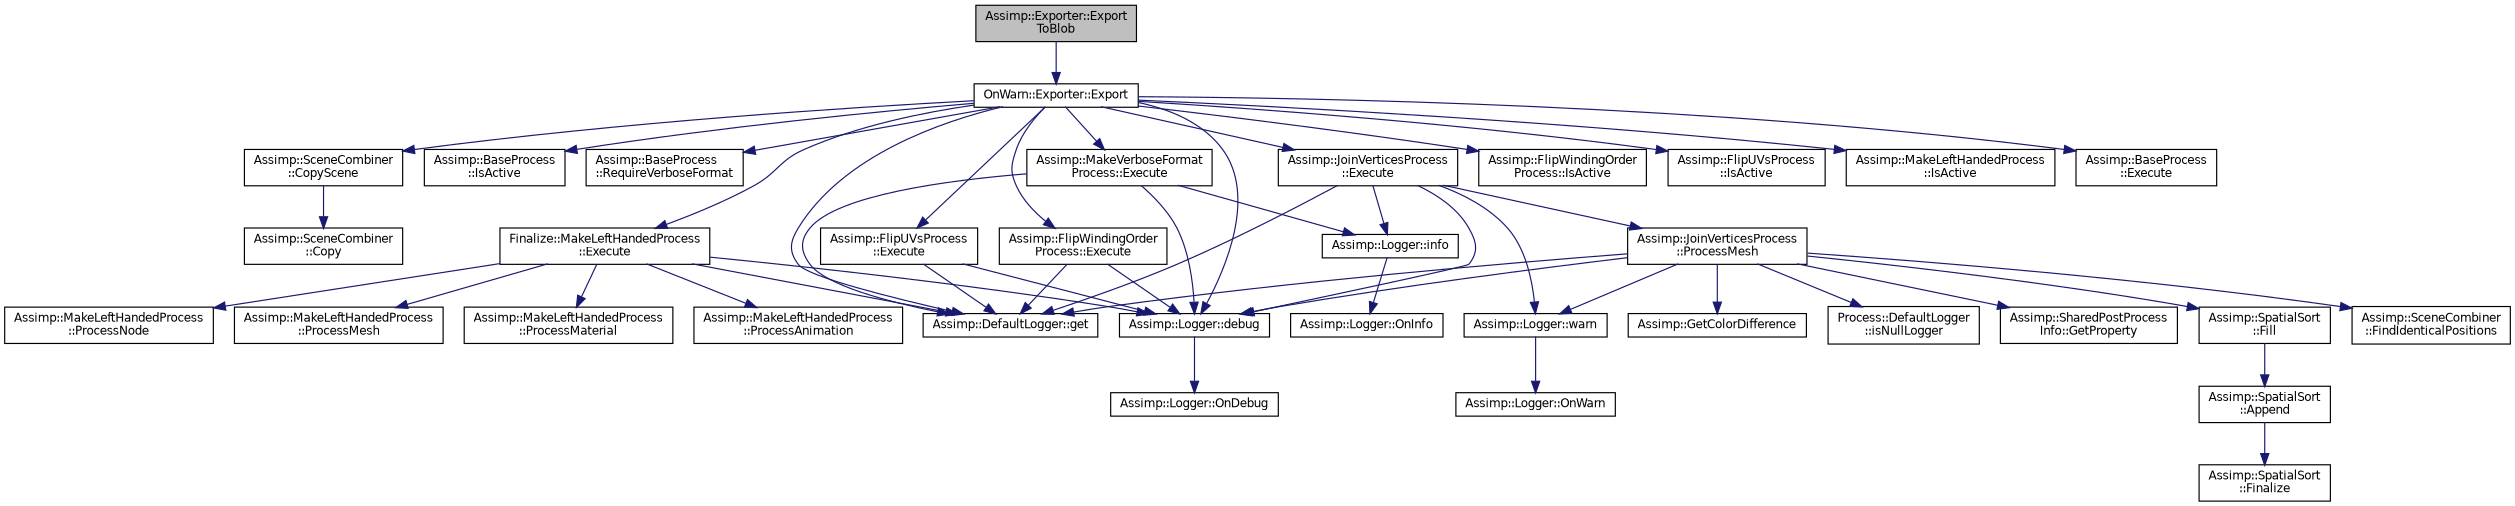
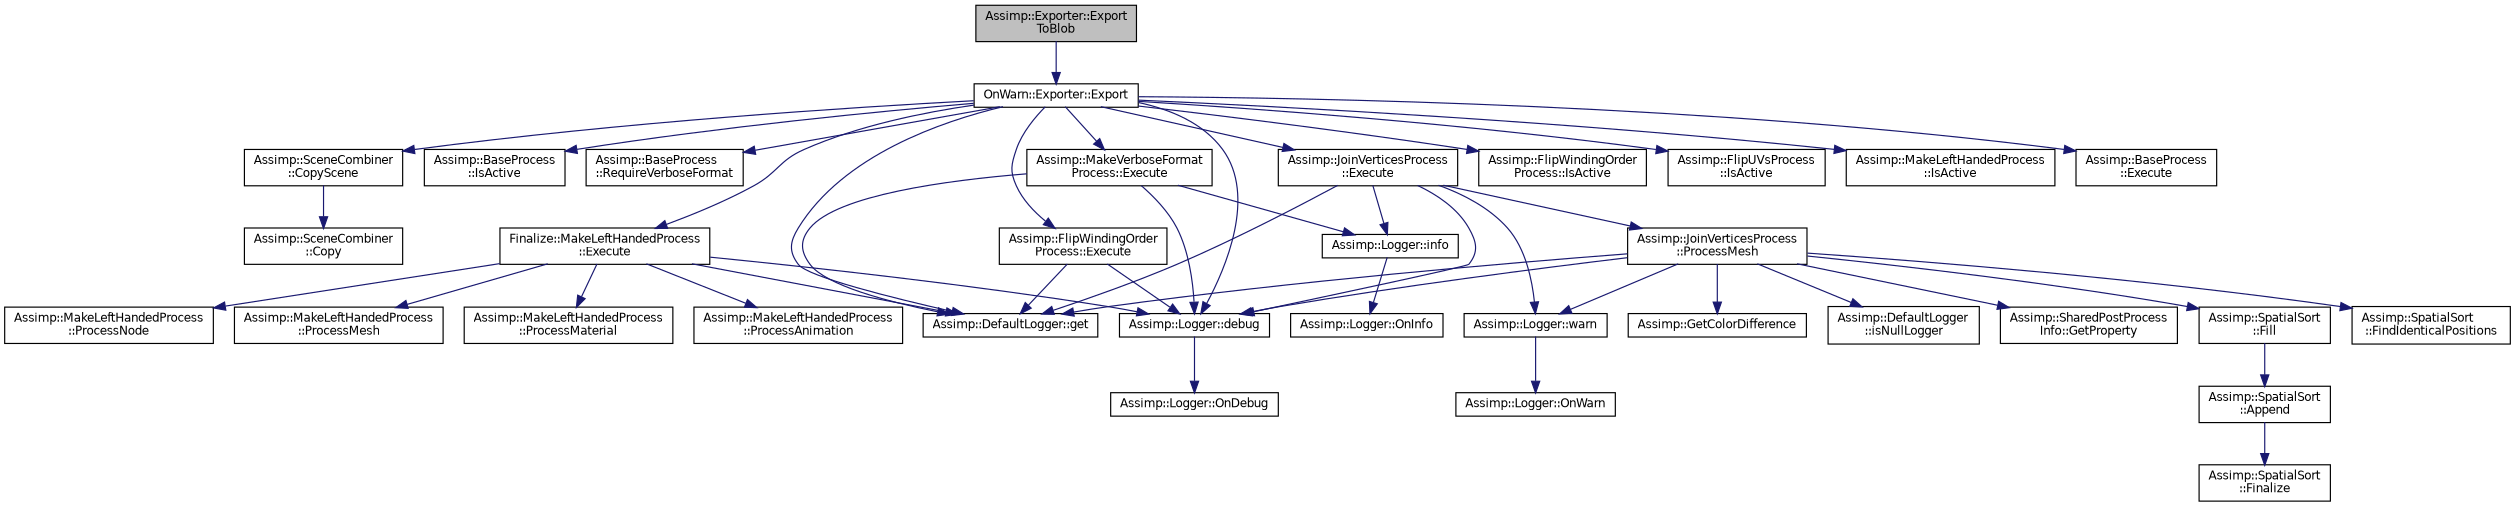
node "Assimp::FlipUVsProcess ::Execute": removed
node "Process::DefaultLogger ::isNullLogger": label "Process::DefaultLogger ::isNullLogger" -> "Assimp::DefaultLogger ::isNullLogger"
node "Assimp::SceneCombiner ::FindIdenticalPositions": label "Assimp::SceneCombiner ::FindIdenticalPositions" -> "Assimp::SpatialSort ::FindIdenticalPositions"
